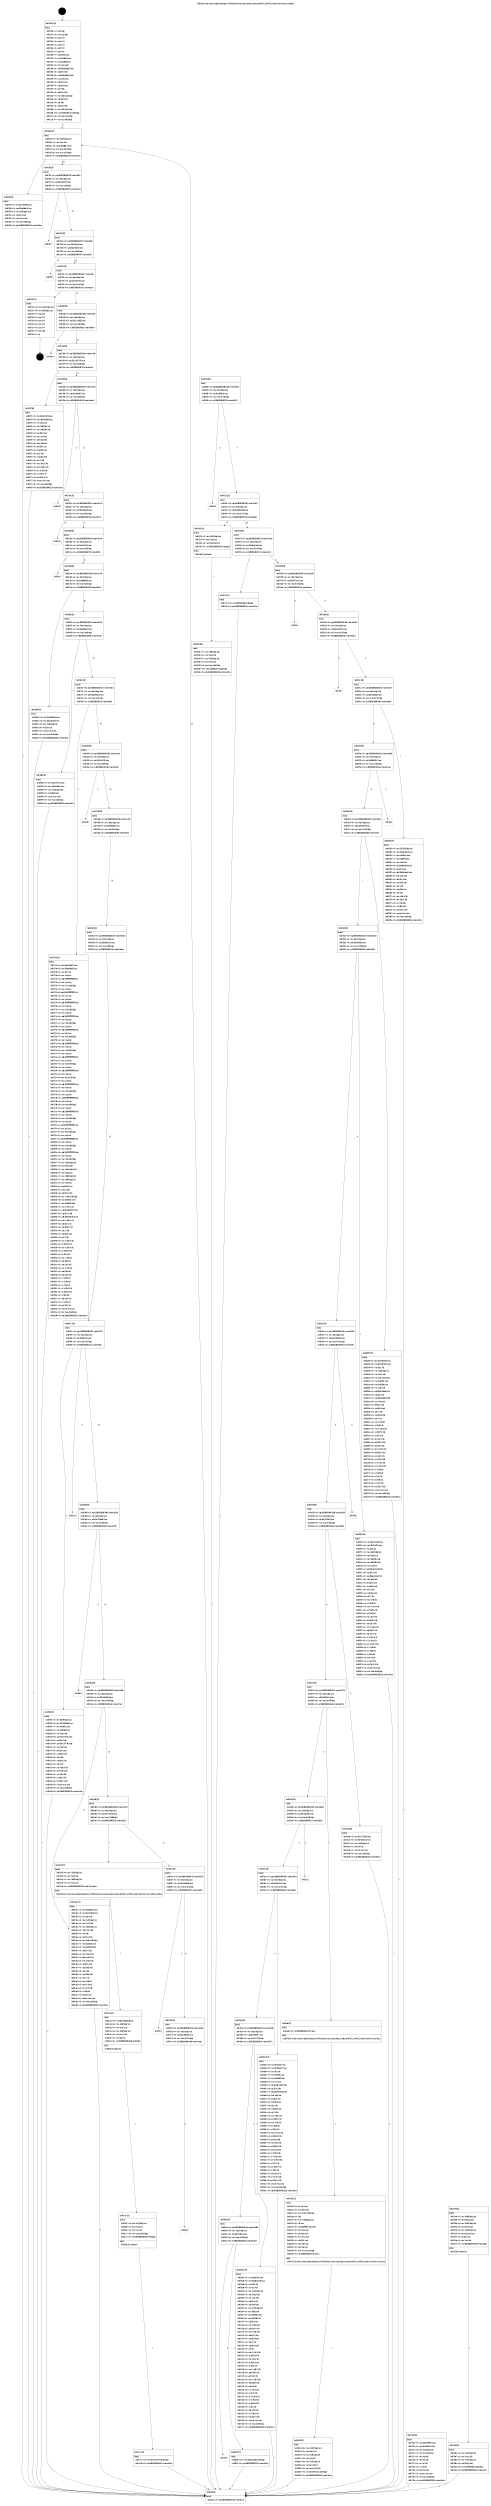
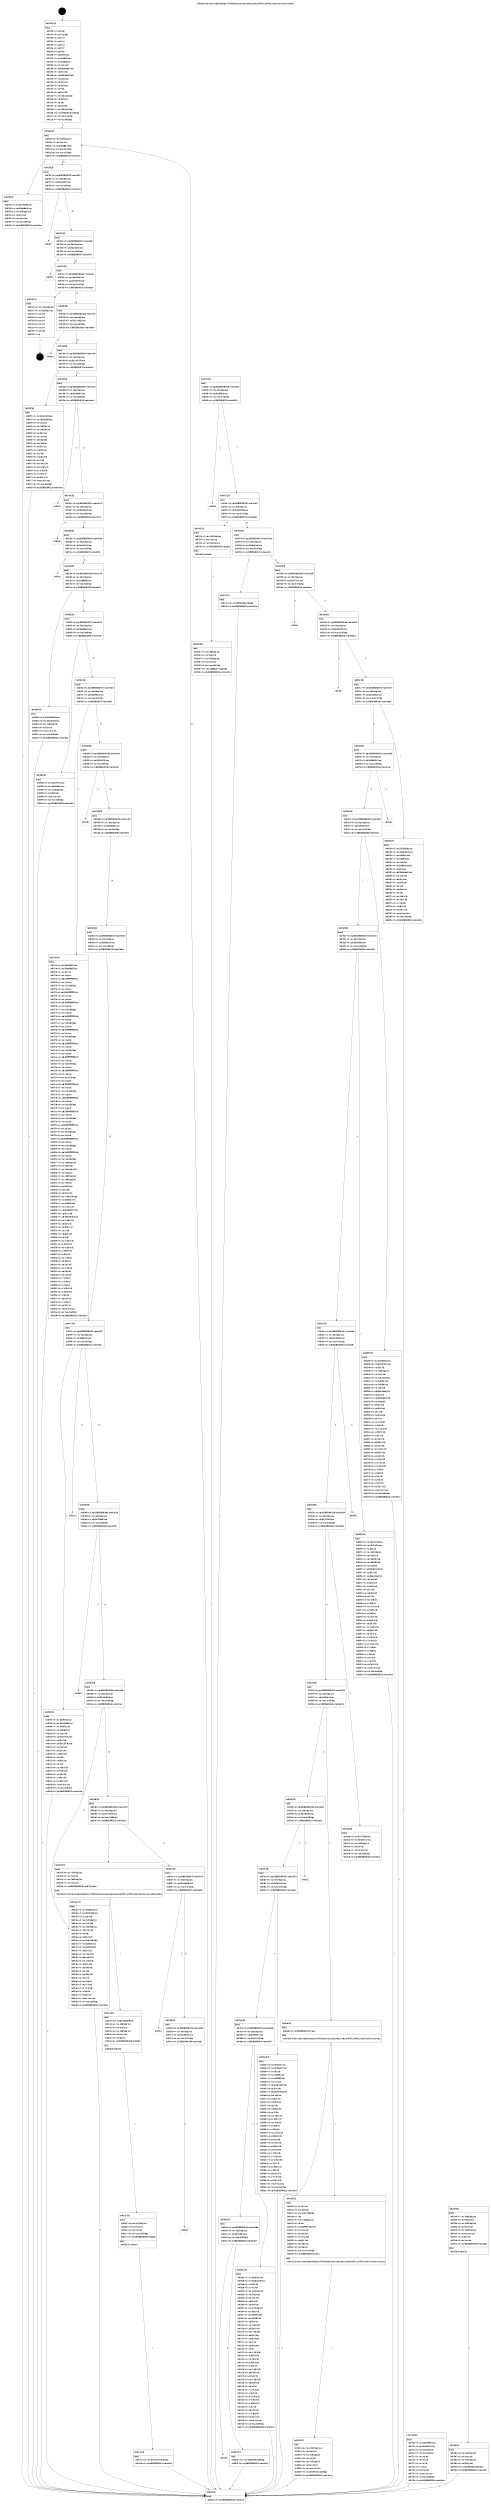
edge "0x401abd [30]" -> "0x40222a [5]": now "0x401adb [5]" -> "0x40222a [5]"
